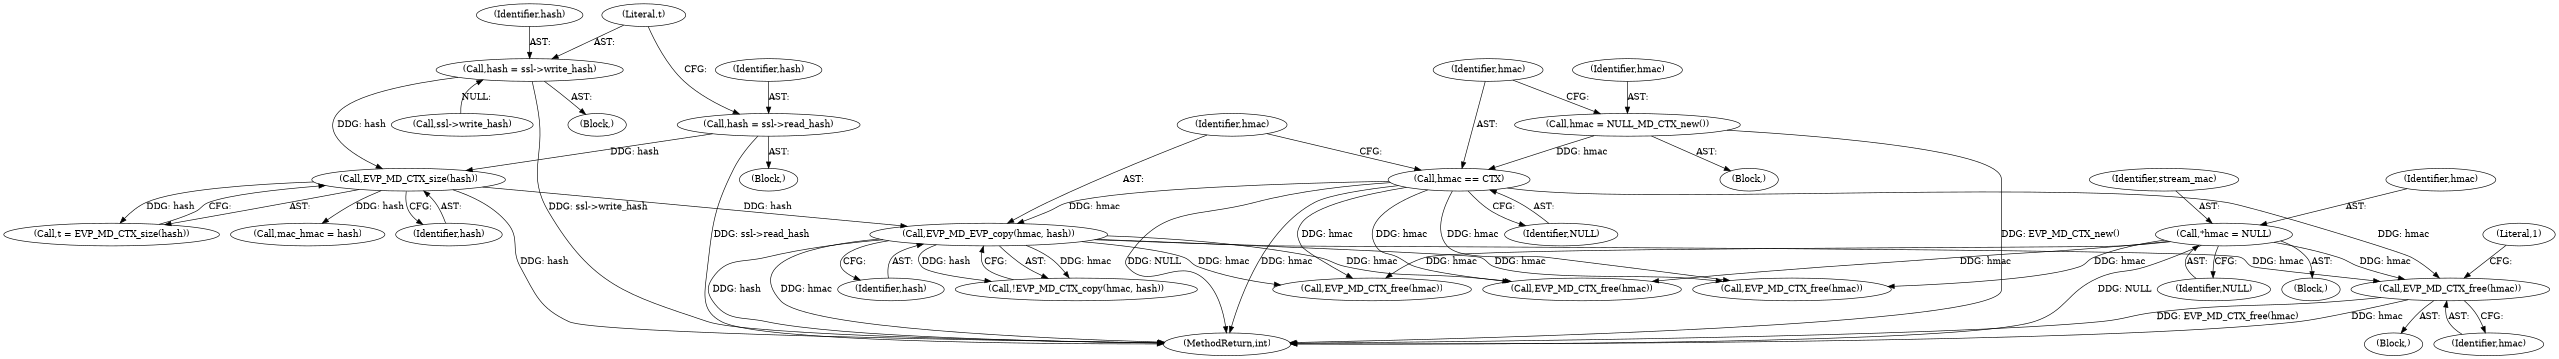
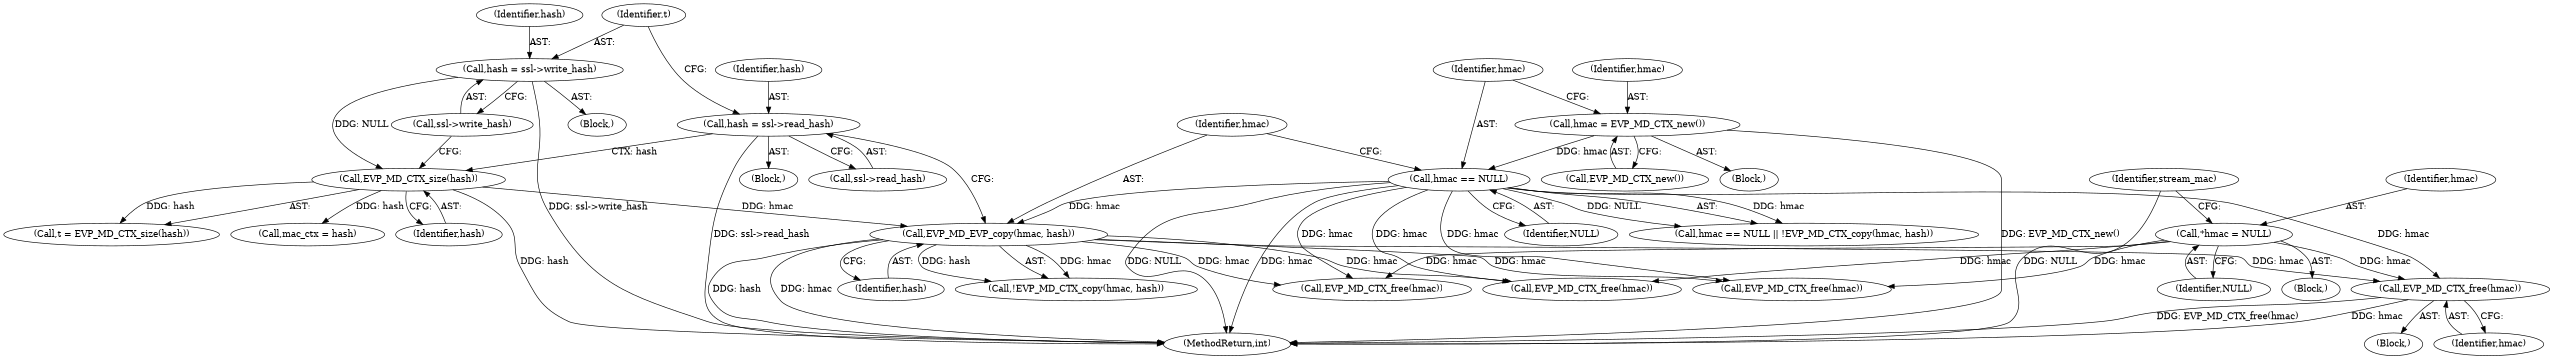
node "(Literal,t)": label "(Literal,t)" -> "(Identifier,t)"
edge "(Call,hash = ssl->write_hash)" -> "(Call,ssl->write_hash)": added, label "CFG:"
edge "(Call,ssl->write_hash)" -> "(Call,hash = ssl->write_hash)": label "NULL: " -> "AST: "
edge "(Call,hash = ssl->write_hash)" -> "(Call,EVP_MD_CTX_size(hash))": label "DDG: hash" -> "DDG: NULL"
node "(Call,hmac = NULL_MD_CTX_new())": label "(Call,hmac = NULL_MD_CTX_new())" -> "(Call,hmac = EVP_MD_CTX_new())"
edge "(Call,hash = ssl->read_hash)" -> "(Call,EVP_MD_CTX_size(hash))": label "DDG: hash" -> "CTX: hash"
node "(Call,ssl->read_hash)": added
node "(Call,hmac == CTX)": label "(Call,hmac == CTX)" -> "(Call,hmac == NULL)"
node "(Call,EVP_MD_CTX_new())": added
edge "(Call,t = EVP_MD_CTX_size(hash))" -> "(Call,EVP_MD_CTX_size(hash))": now "(Call,ssl->write_hash)" -> "(Call,EVP_MD_CTX_size(hash))"
edge "(Call,EVP_MD_CTX_size(hash))" -> "(Call,EVP_MD_EVP_copy(hmac, hash))": label "DDG: hash" -> "DDG: hmac"
edge "(Identifier,stream_mac)" -> "(Call,*hmac = NULL)": label "AST: " -> "CFG: "
node "(Call,mac_hmac = hash)": label "(Call,mac_hmac = hash)" -> "(Call,mac_ctx = hash)"
node "(Call,hmac == NULL || !EVP_MD_CTX_copy(hmac, hash))": added
node "(Literal,1)": removed
edge "(Call,!EVP_MD_CTX_copy(hmac, hash))" -> "(Call,EVP_MD_EVP_copy(hmac, hash))": now "(Call,hash = ssl->read_hash)" -> "(Call,EVP_MD_EVP_copy(hmac, hash))"
edge "(Call,*hmac = NULL)" -> "(MethodReturn,int)": now "(Identifier,stream_mac)" -> "(MethodReturn,int)"
